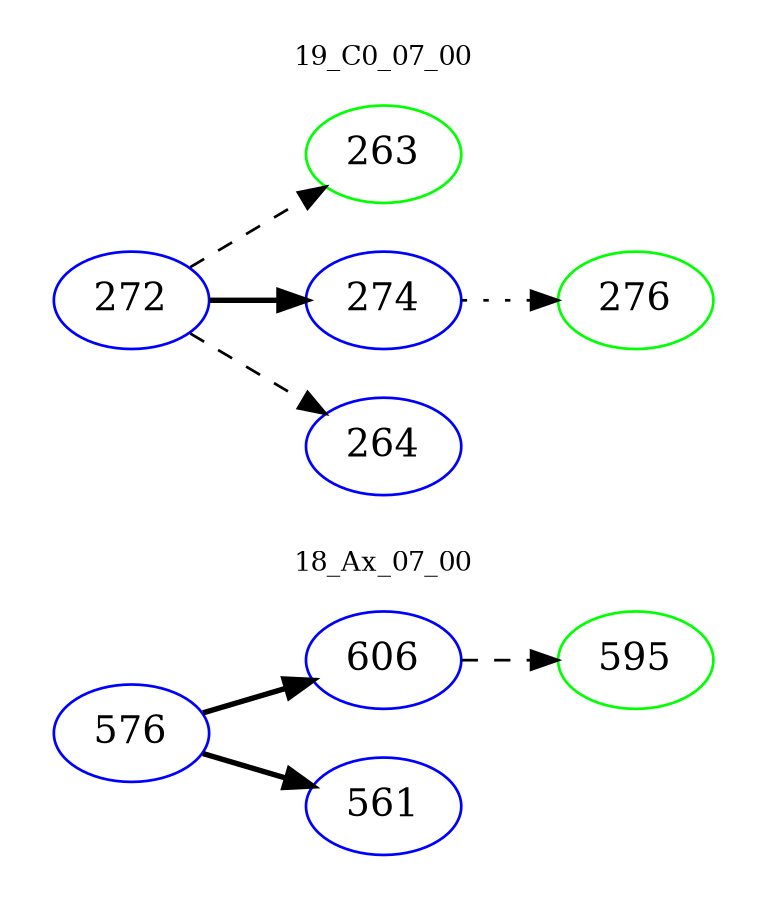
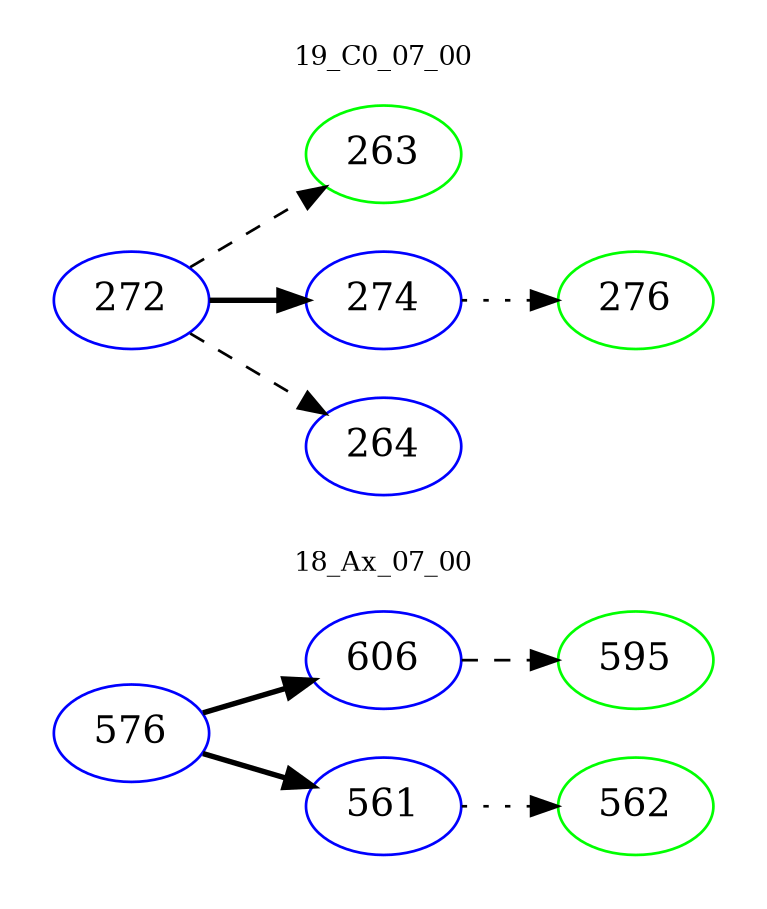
node "562": added
